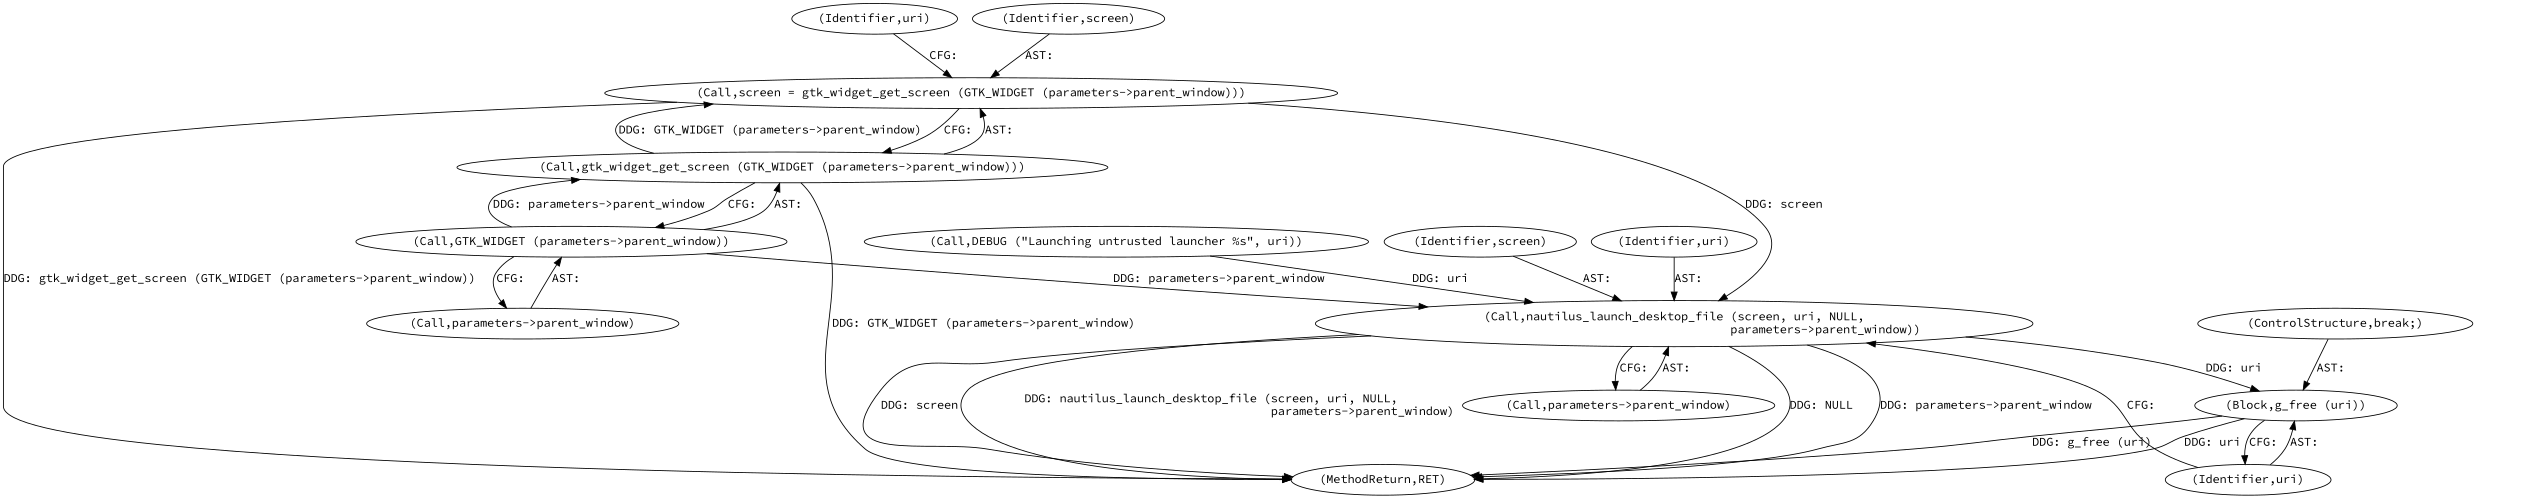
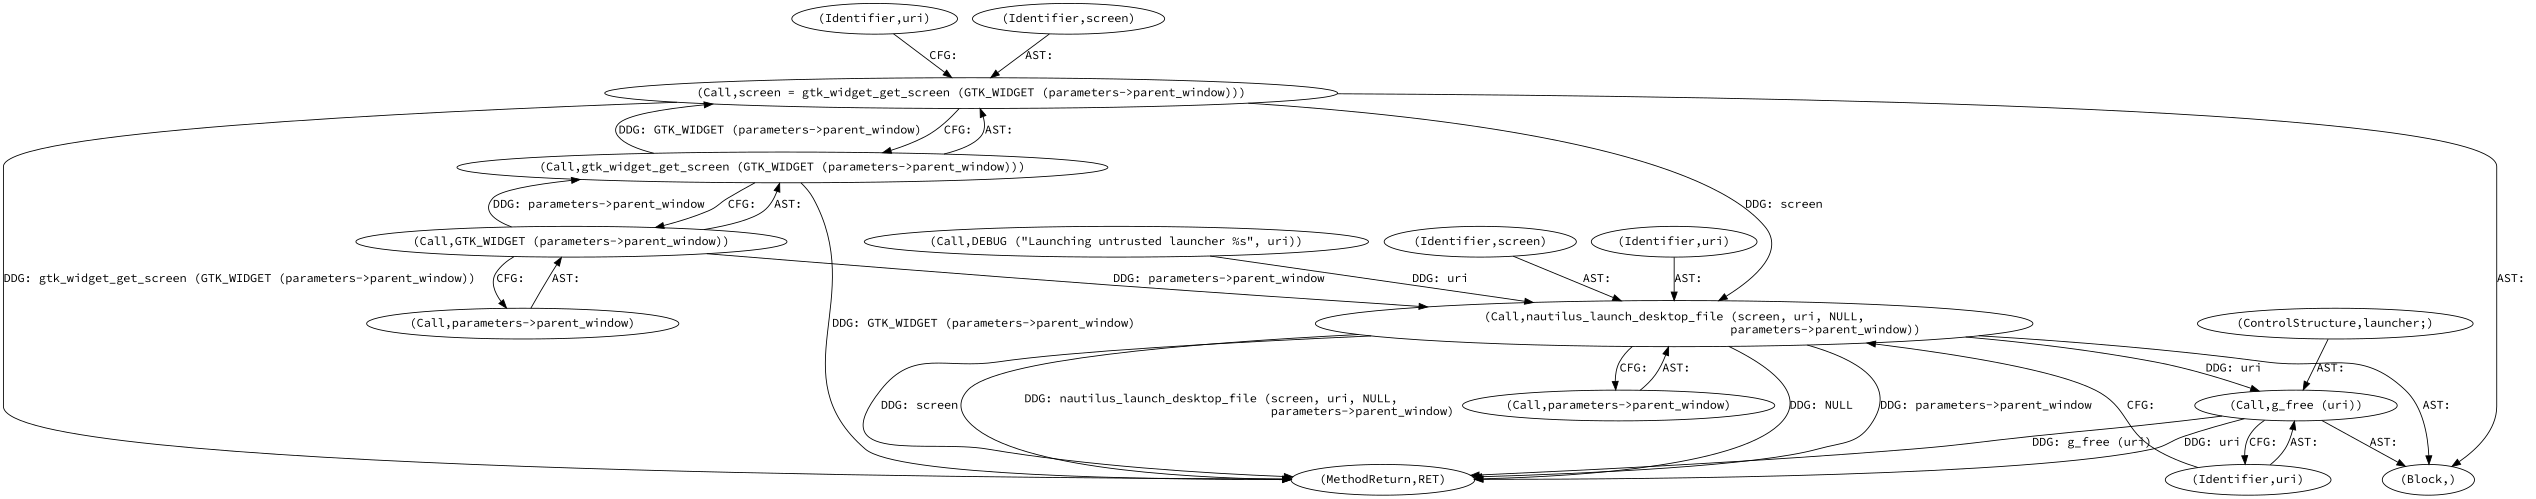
node "(ControlStructure,break;)": label "(ControlStructure,break;)" -> "(ControlStructure,launcher;)"
node "(Block,g_free (uri))": label "(Block,g_free (uri))" -> "(Call,g_free (uri))"
node "(Block,)": added
